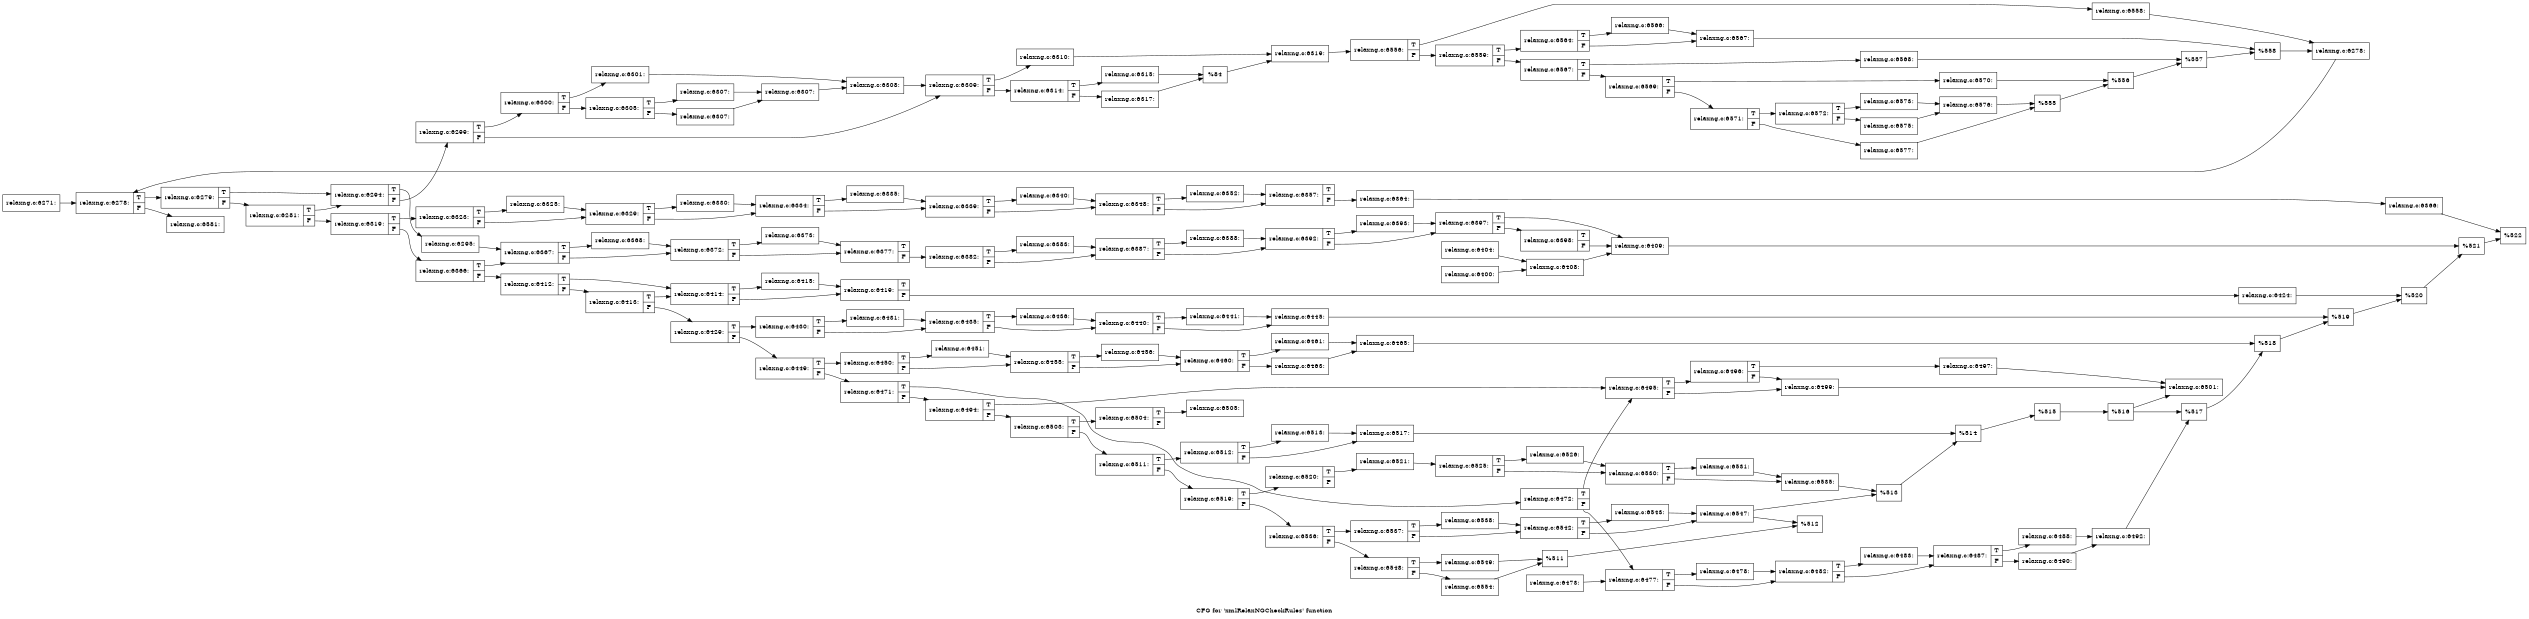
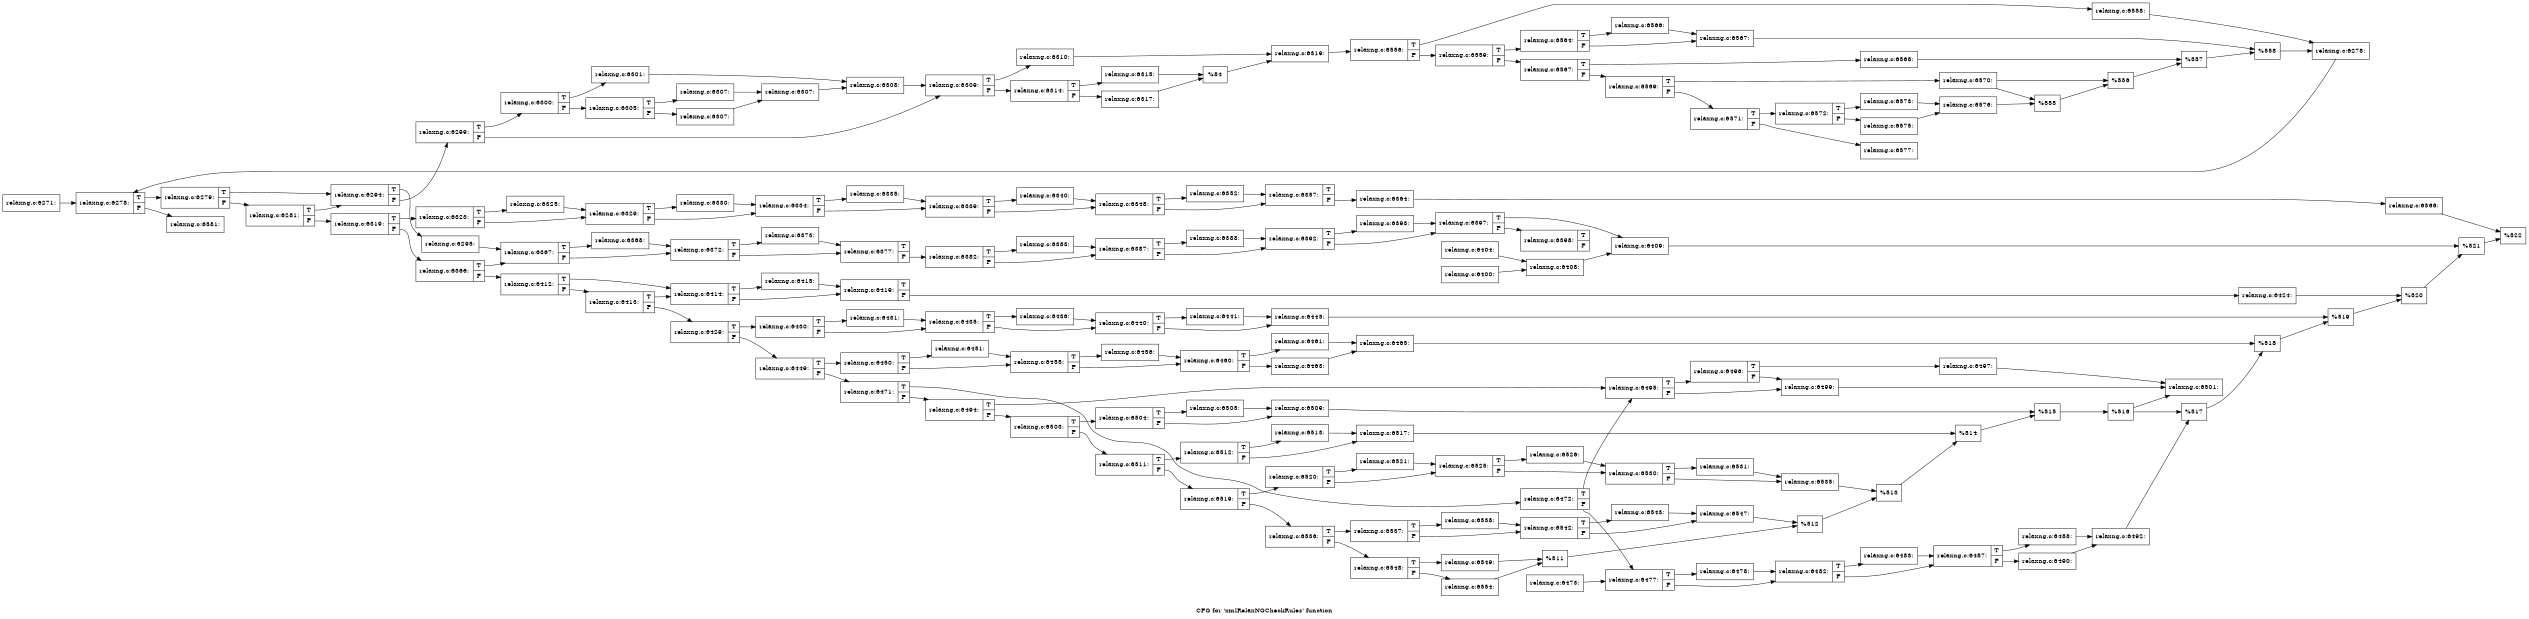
edge "relaxng.c:6577:" -> "%555": now "relaxng.c:6570:" -> "%555"
edge "relaxng.c:6398:" -> "relaxng.c:6409:": removed
node "relaxng.c:6509:": added
edge "relaxng.c:6520:" -> "relaxng.c:6525:": added
edge "relaxng.c:6547:" -> "%513": now "%512" -> "%513"
